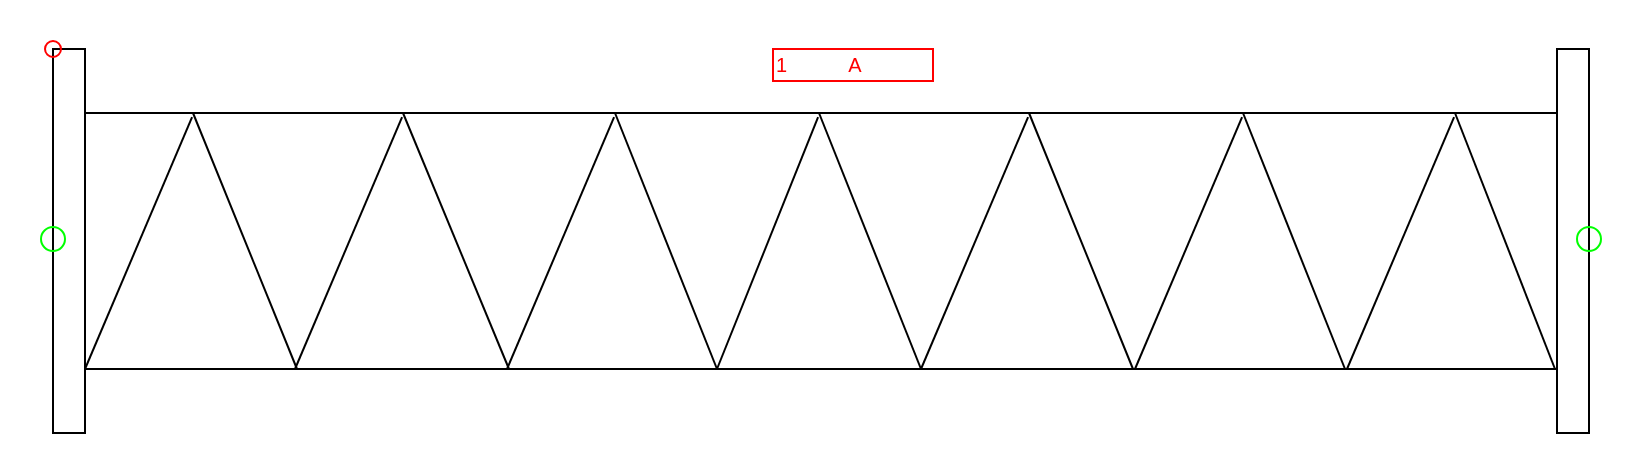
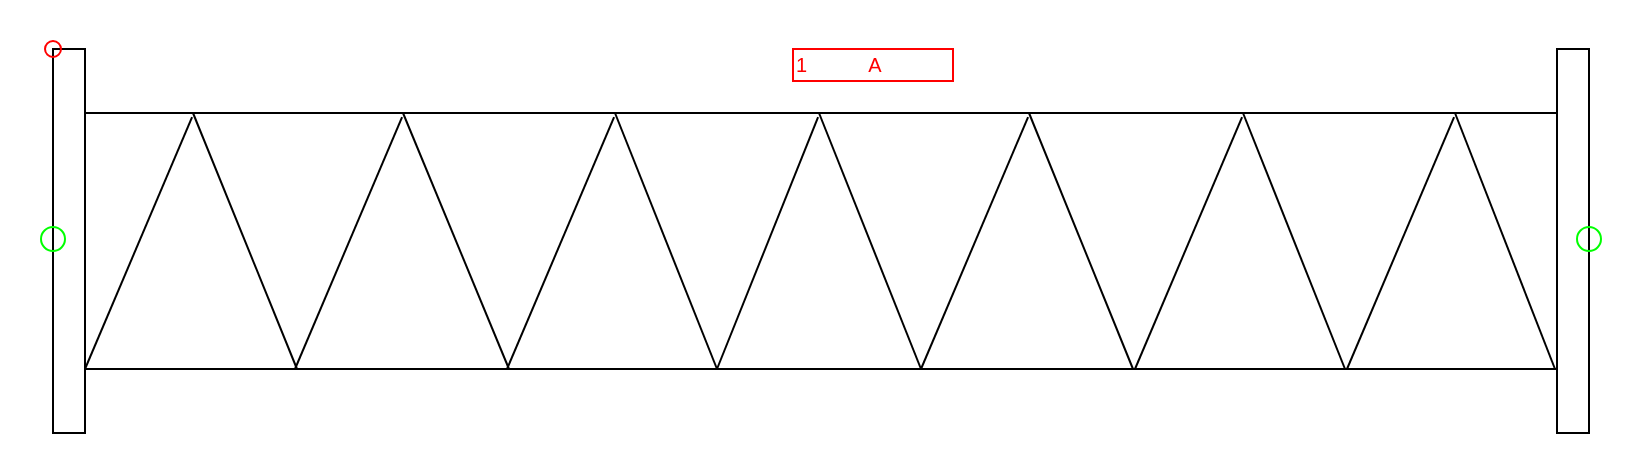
node "1 A": moved (853, 65) -> (873, 65)
